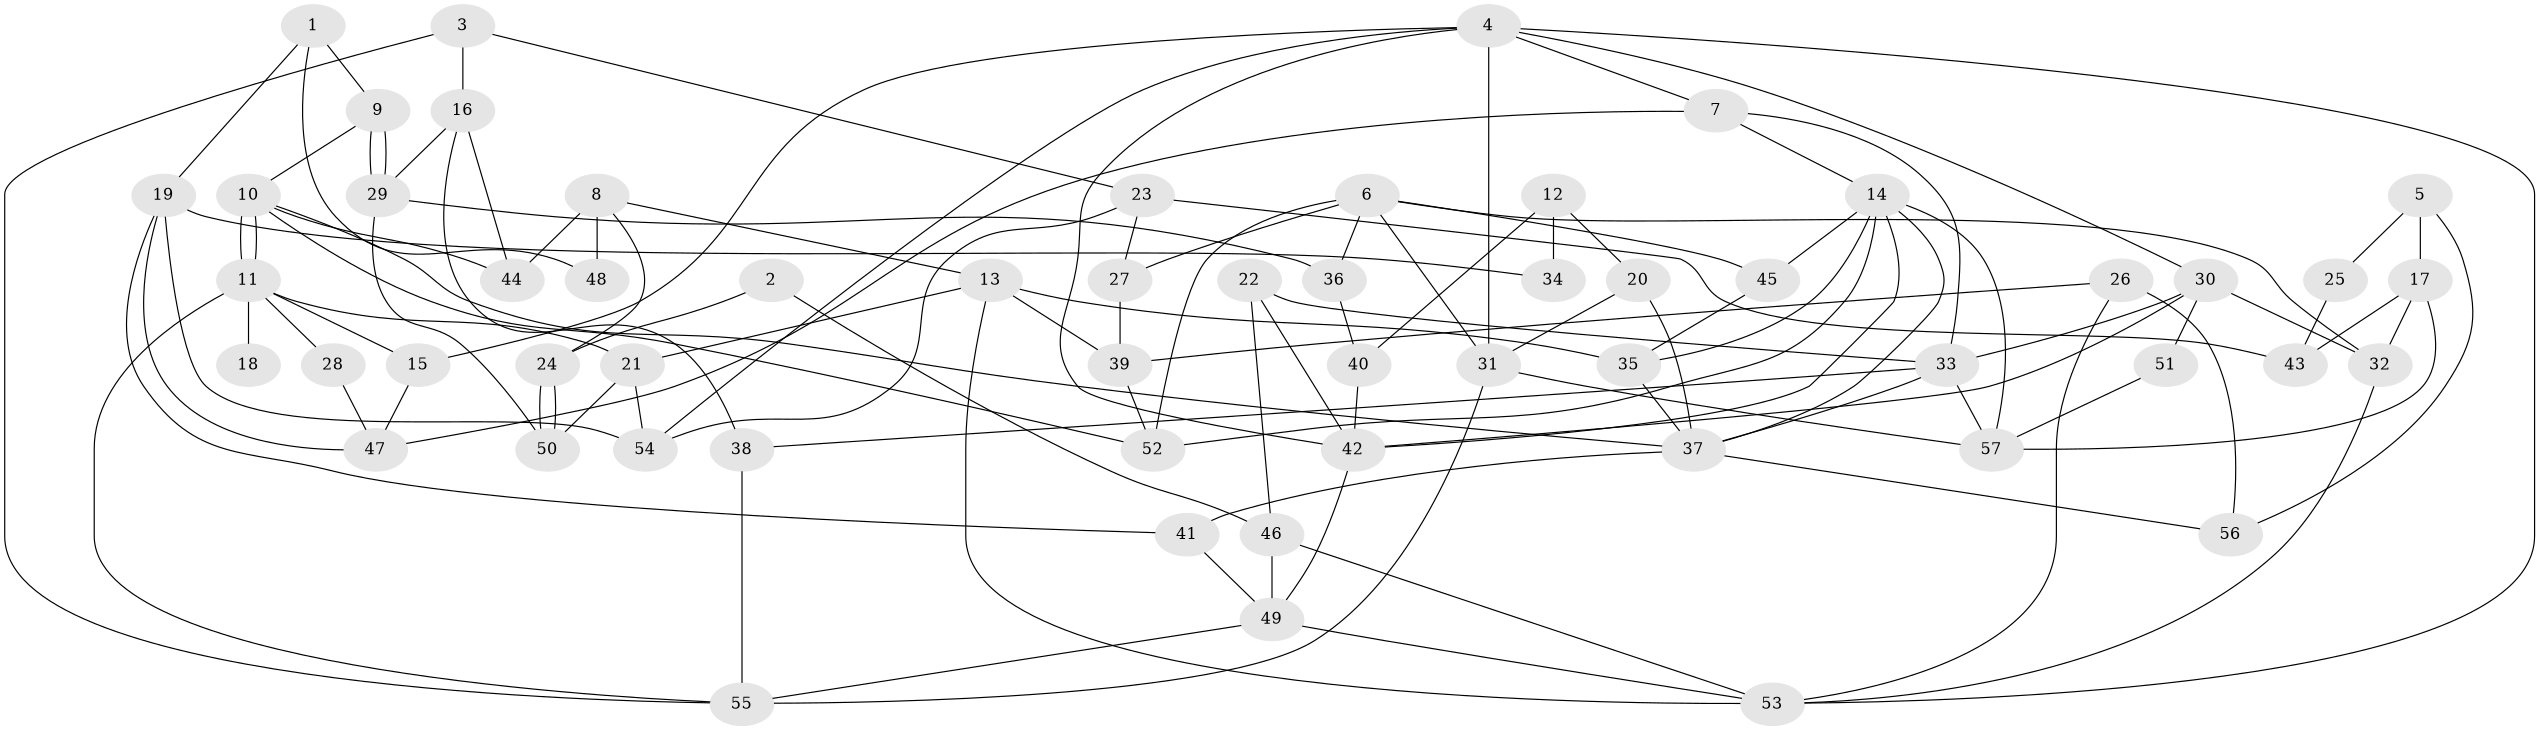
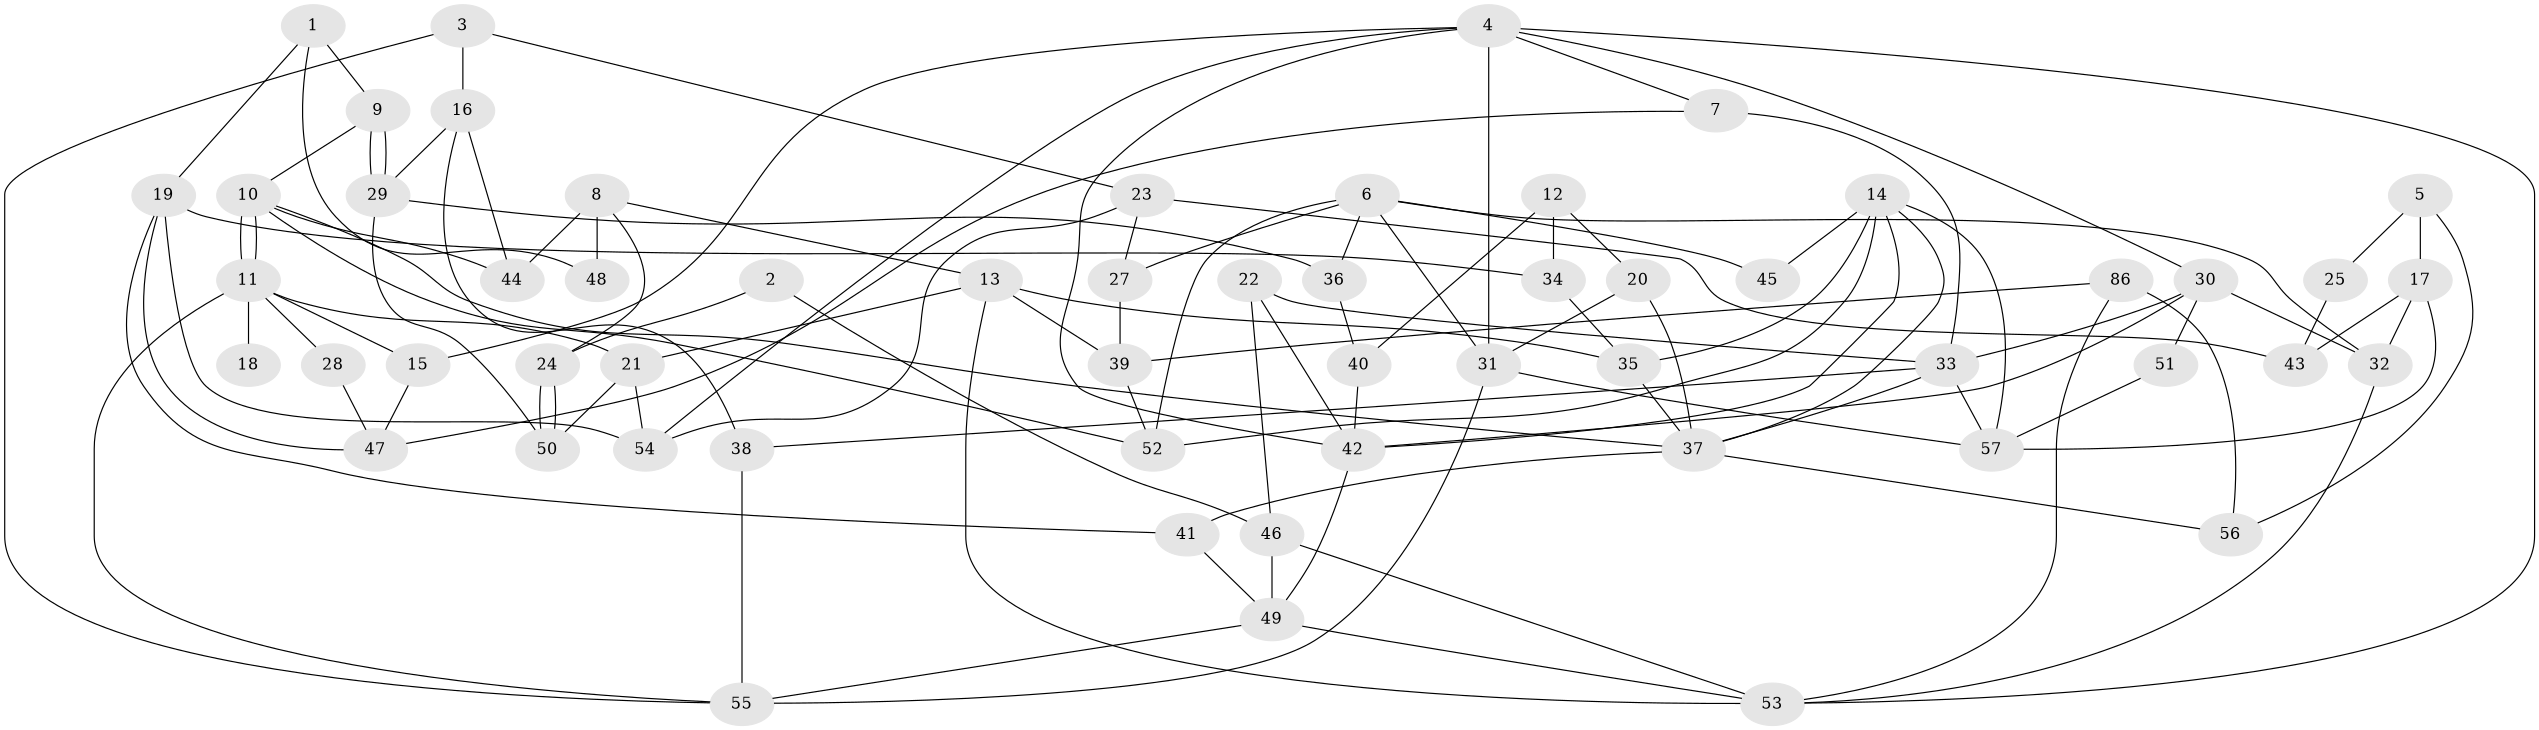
edge "7" -- "14": removed
node "26": label "26" -> "86"
edge "45" -- "35": now "34" -- "35"
